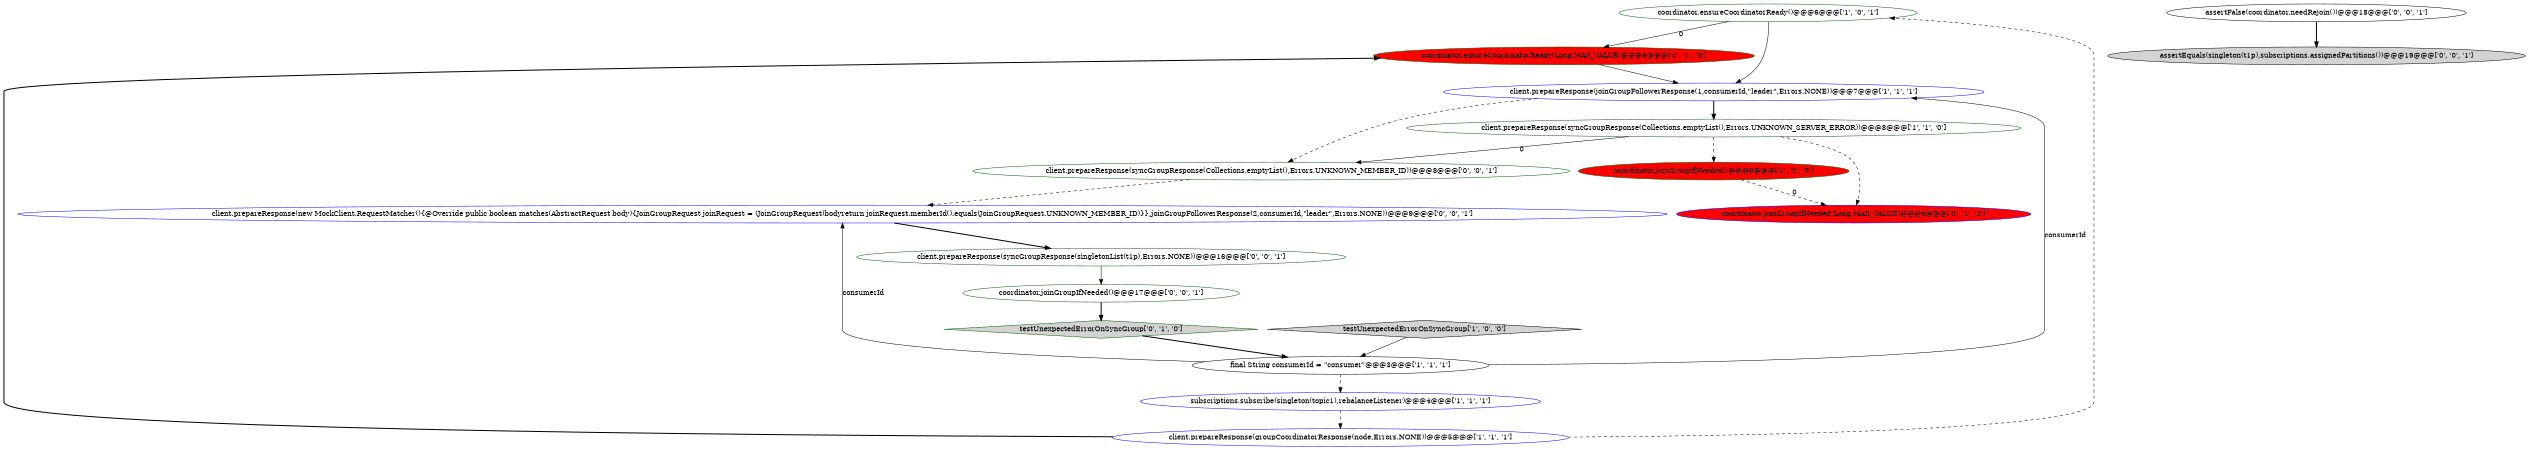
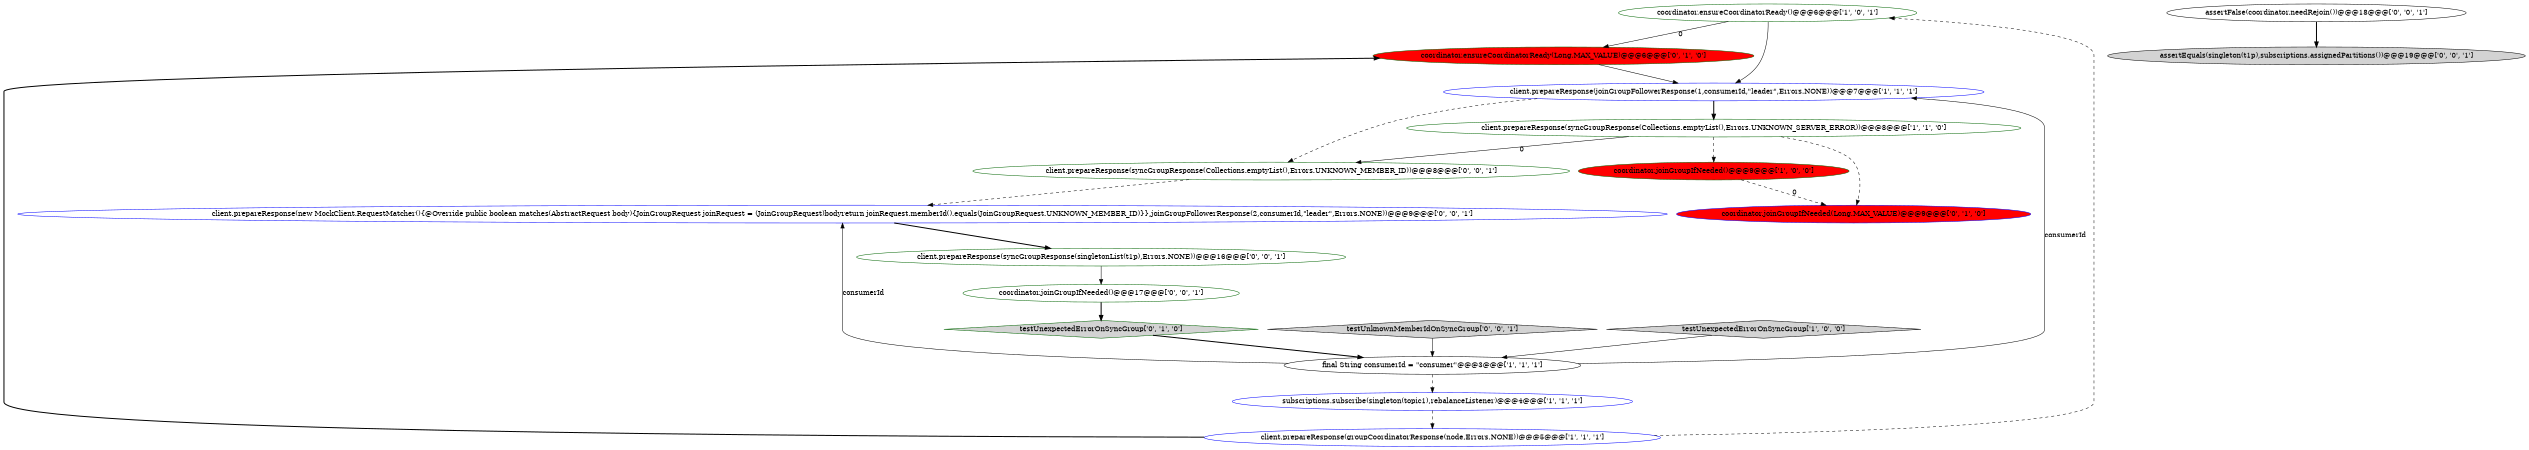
node "testUnknownMemberIdOnSyncGroup['0', '0', '1']": added
